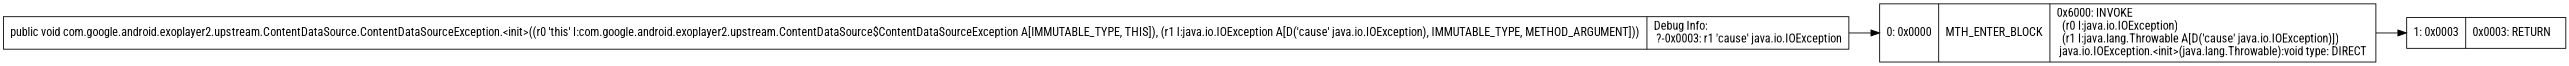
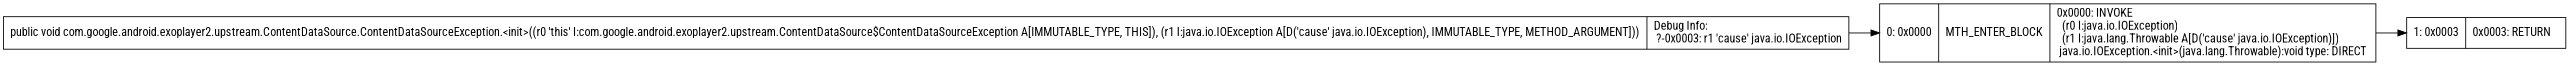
node "0: 0x0000": text "0x6000: INVOKE" -> "0x0000: INVOKE"
